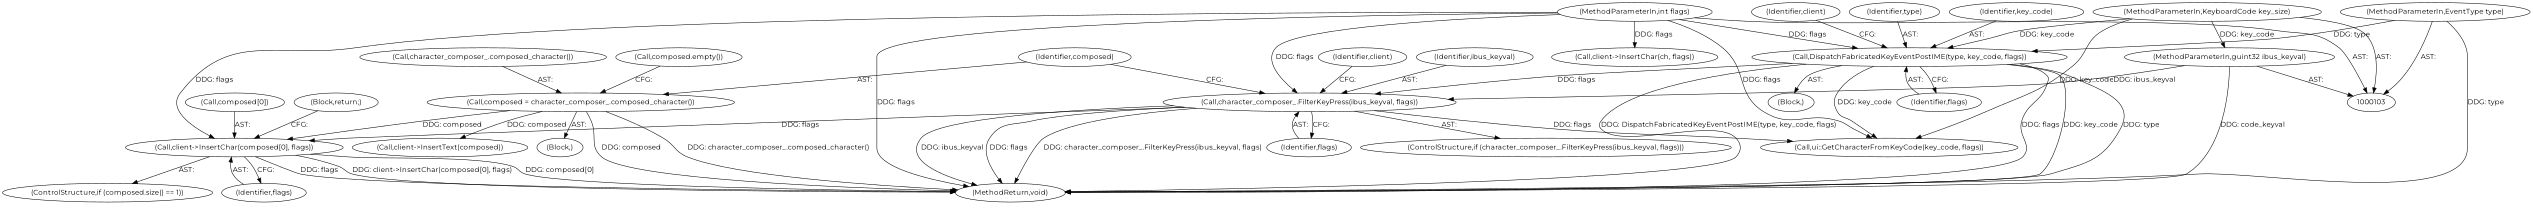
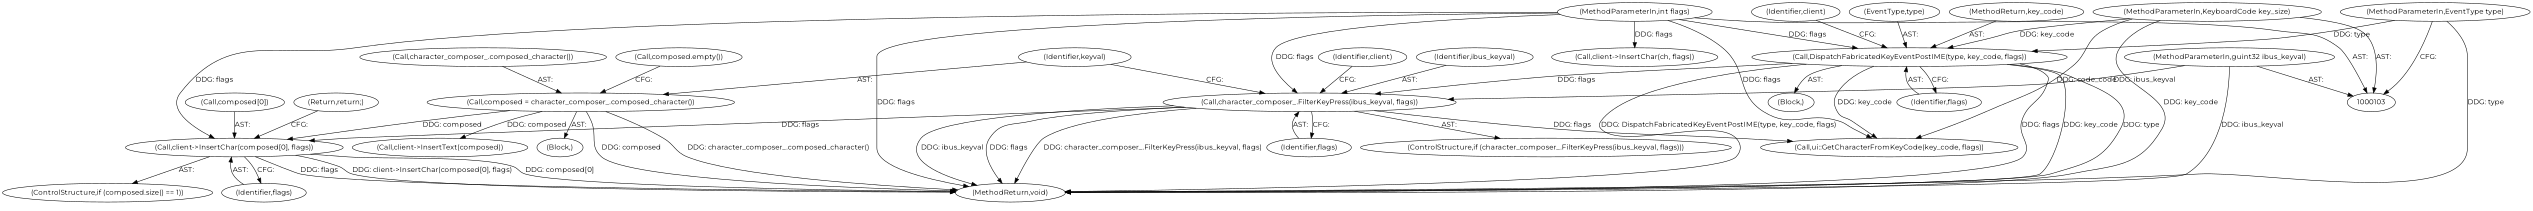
node "(Identifier,type)": label "(Identifier,type)" -> "(EventType,type)"
node "(Identifier,key_code)": label "(Identifier,key_code)" -> "(MethodReturn,key_code)"
edge "(MethodParameterIn,KeyboardCode key_size)" -> "(MethodParameterIn,guint32 ibus_keyval)": now "(MethodParameterIn,KeyboardCode key_size)" -> "(MethodReturn,void)"
node "(Identifier,composed)": label "(Identifier,composed)" -> "(Identifier,keyval)"
edge "(MethodParameterIn,EventType type)" -> "1000103": label "AST: " -> "CFG: "
edge "(MethodParameterIn,KeyboardCode key_size)" -> "(Call,ui::GetCharacterFromKeyCode(key_code, flags))": label "DDG: key_code" -> "DDG: code_code"
node "(Block,return;)": label "(Block,return;)" -> "(Return,return;)"
edge "(MethodParameterIn,guint32 ibus_keyval)" -> "(MethodReturn,void)": label "DDG: code_keyval" -> "DDG: ibus_keyval"
